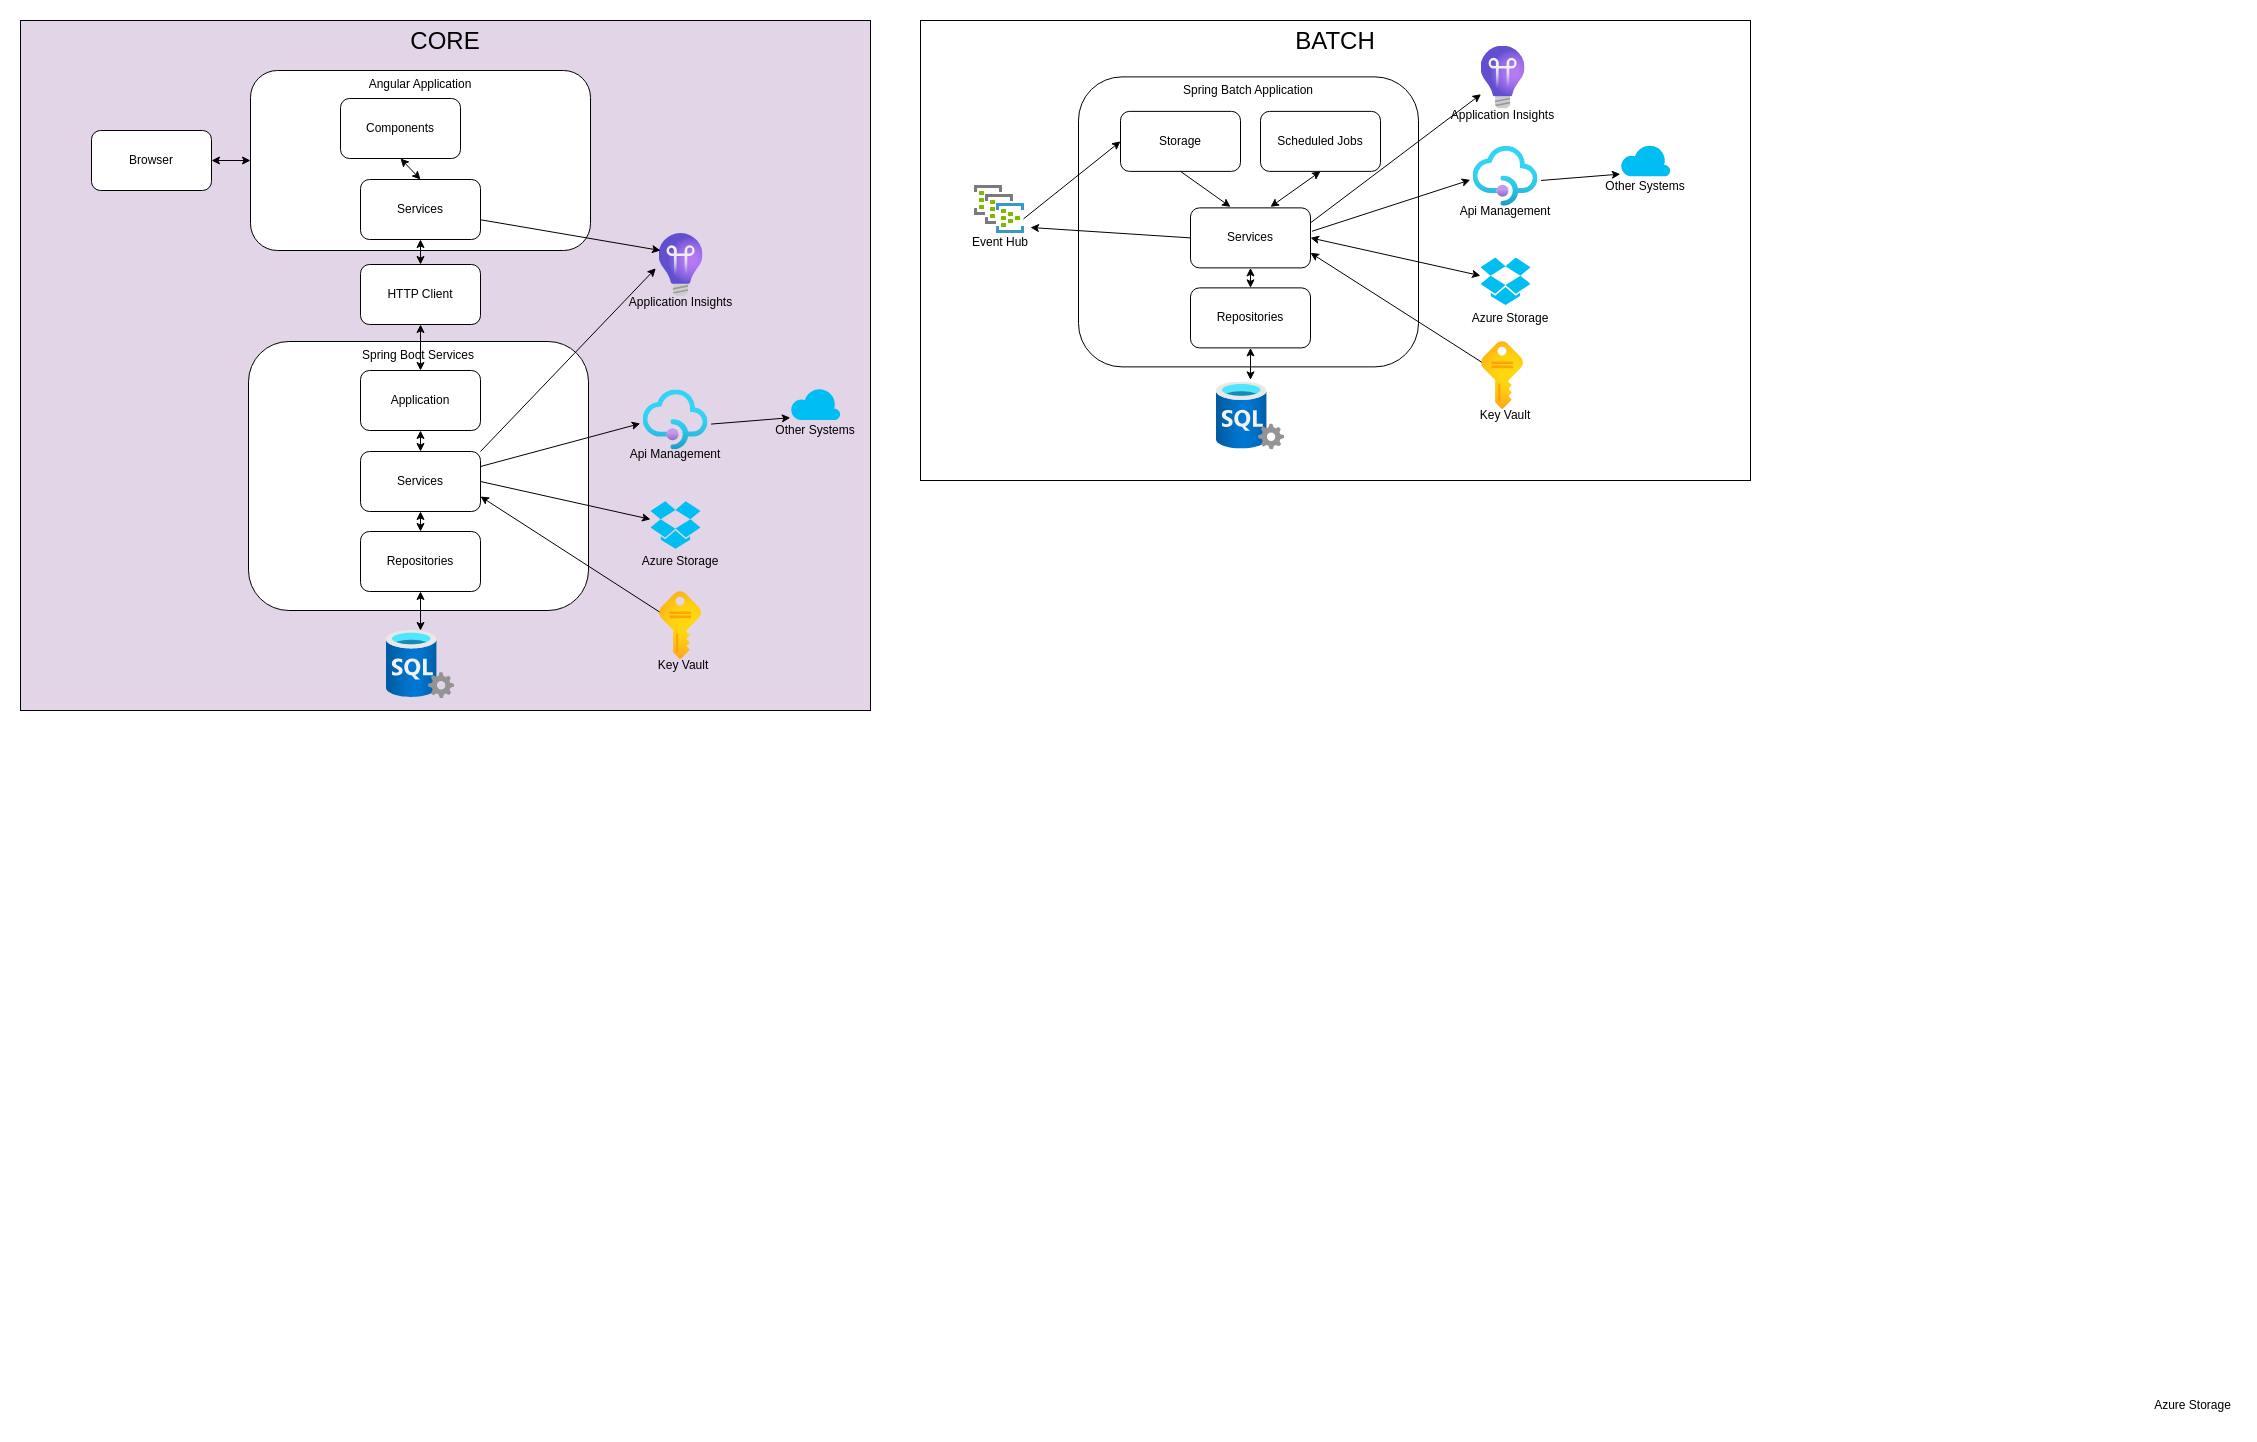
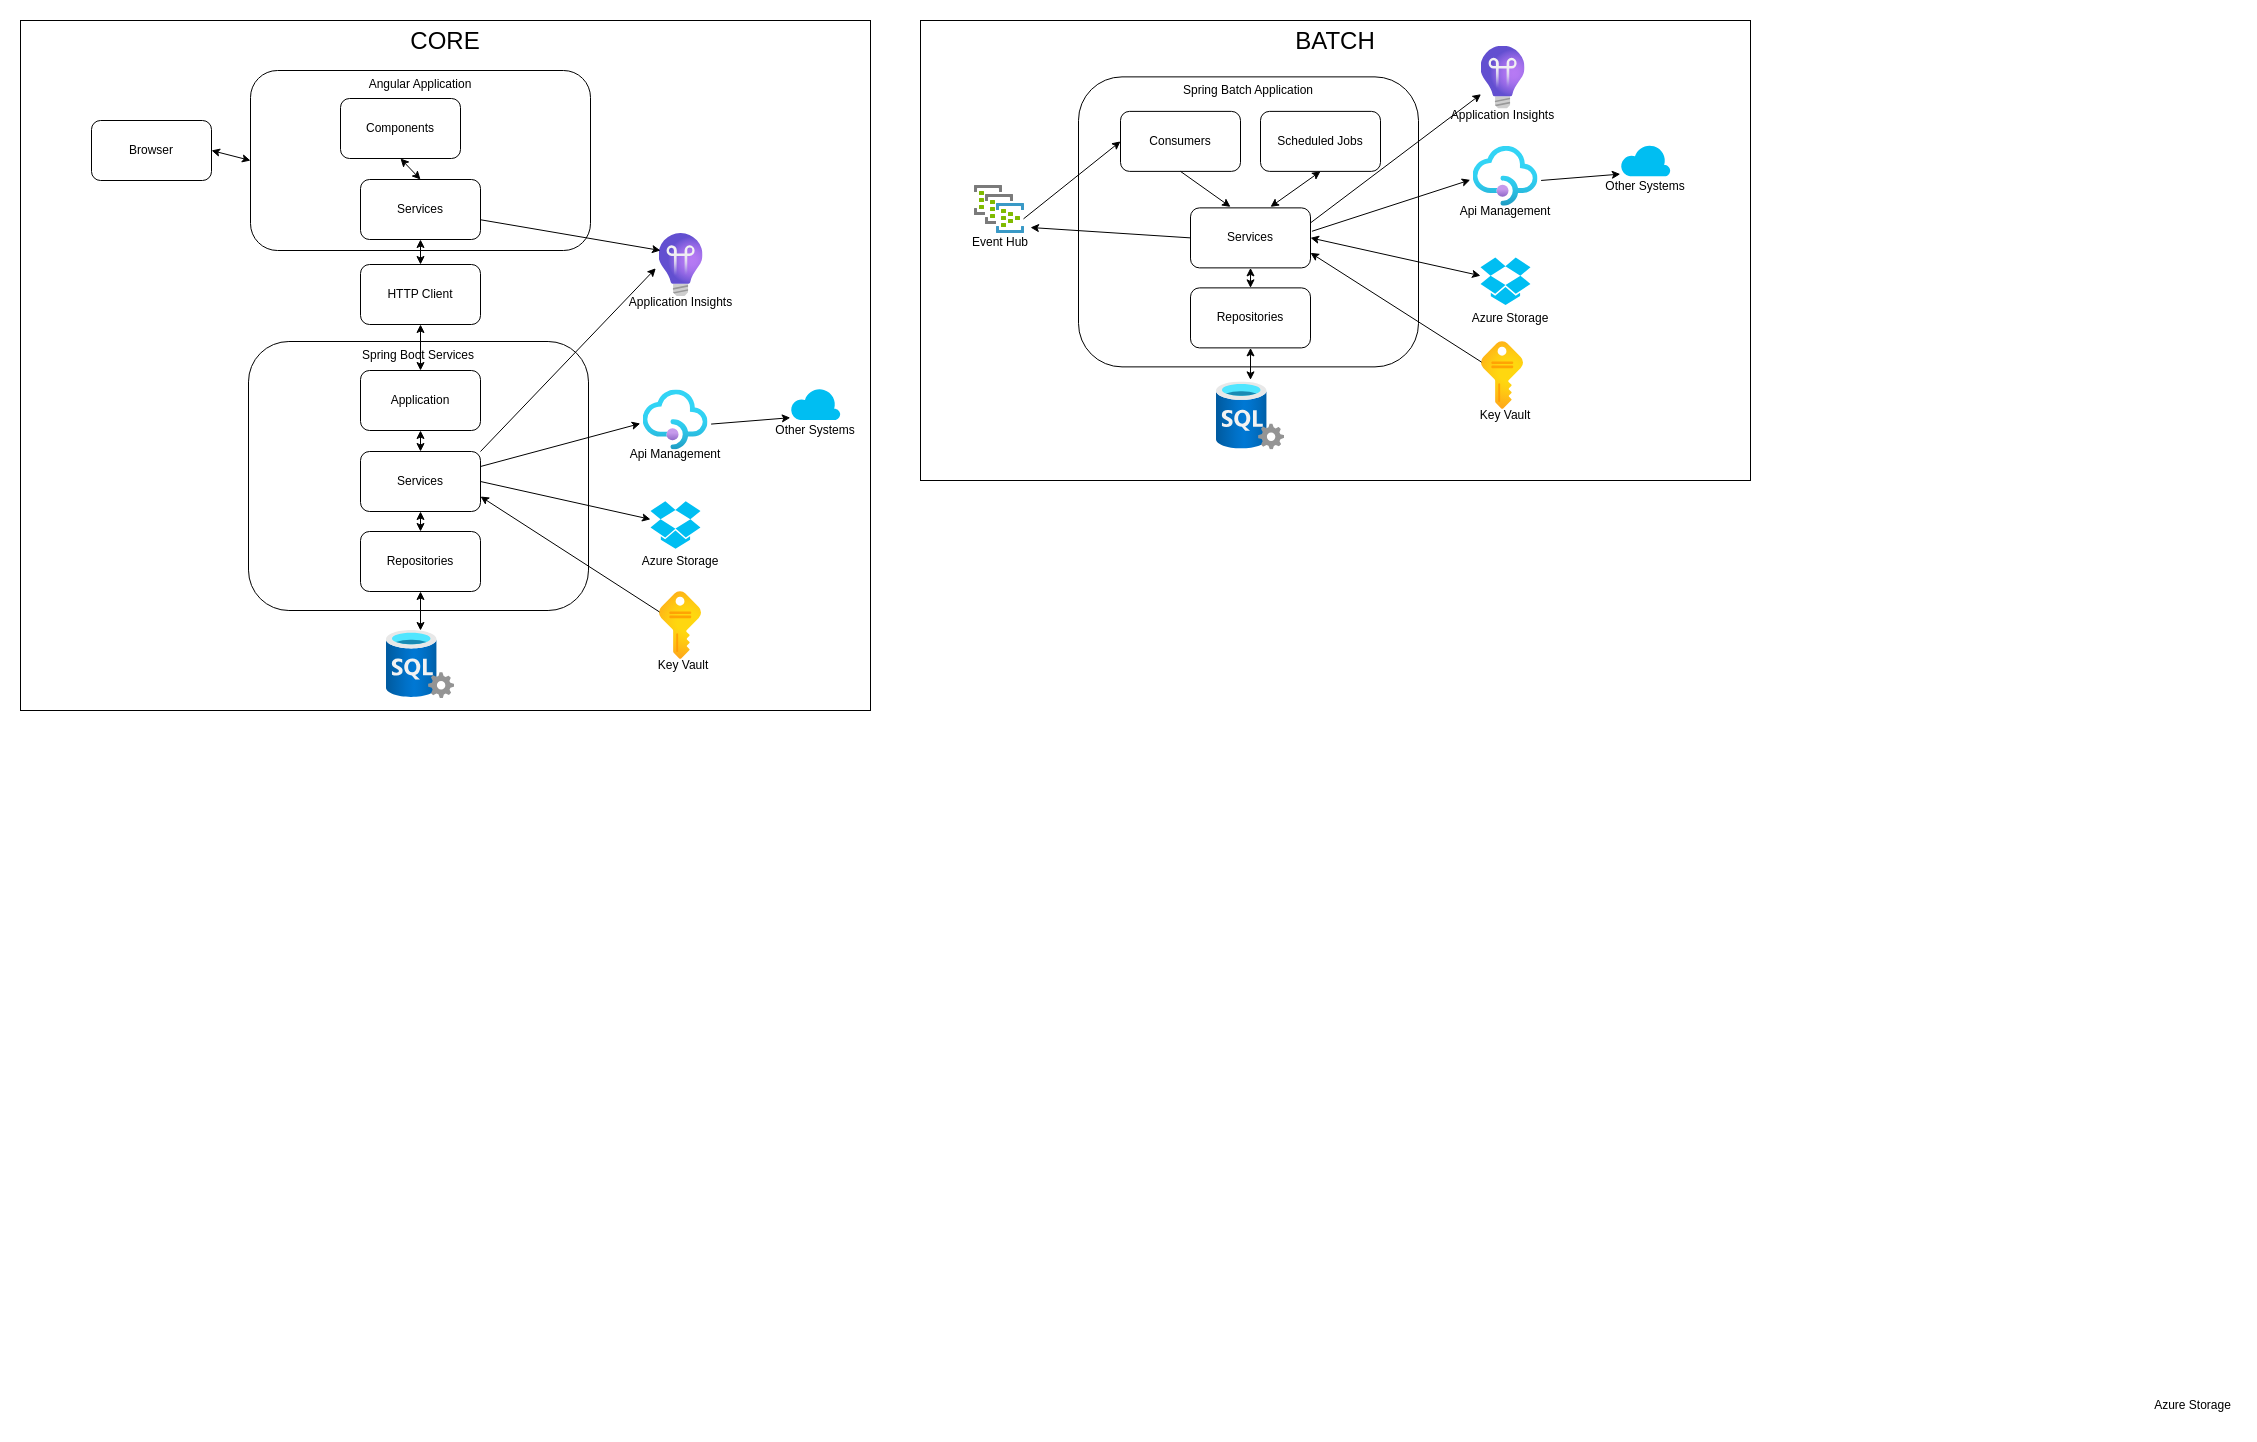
node "CORE": fillcolor #e1d5e7 -> #ffffff
node "Storage": label "Storage" -> "Consumers"
node "Browser": moved (152, 161) -> (152, 151)
